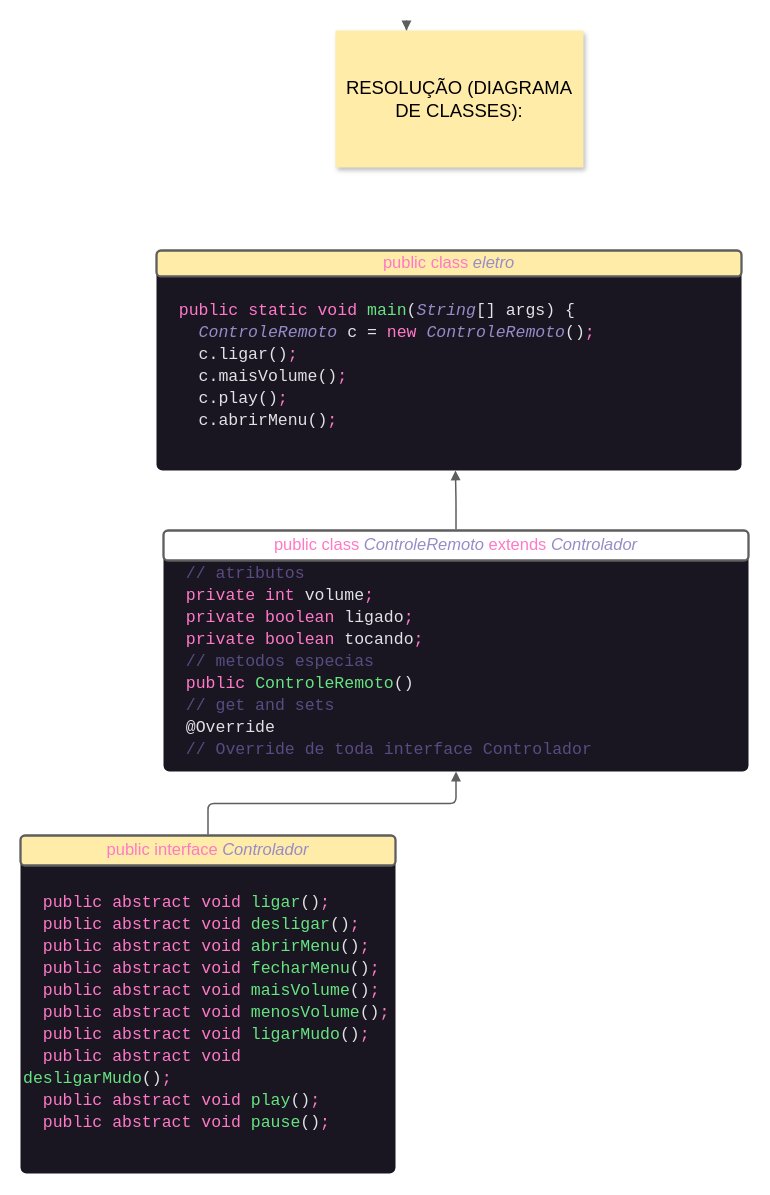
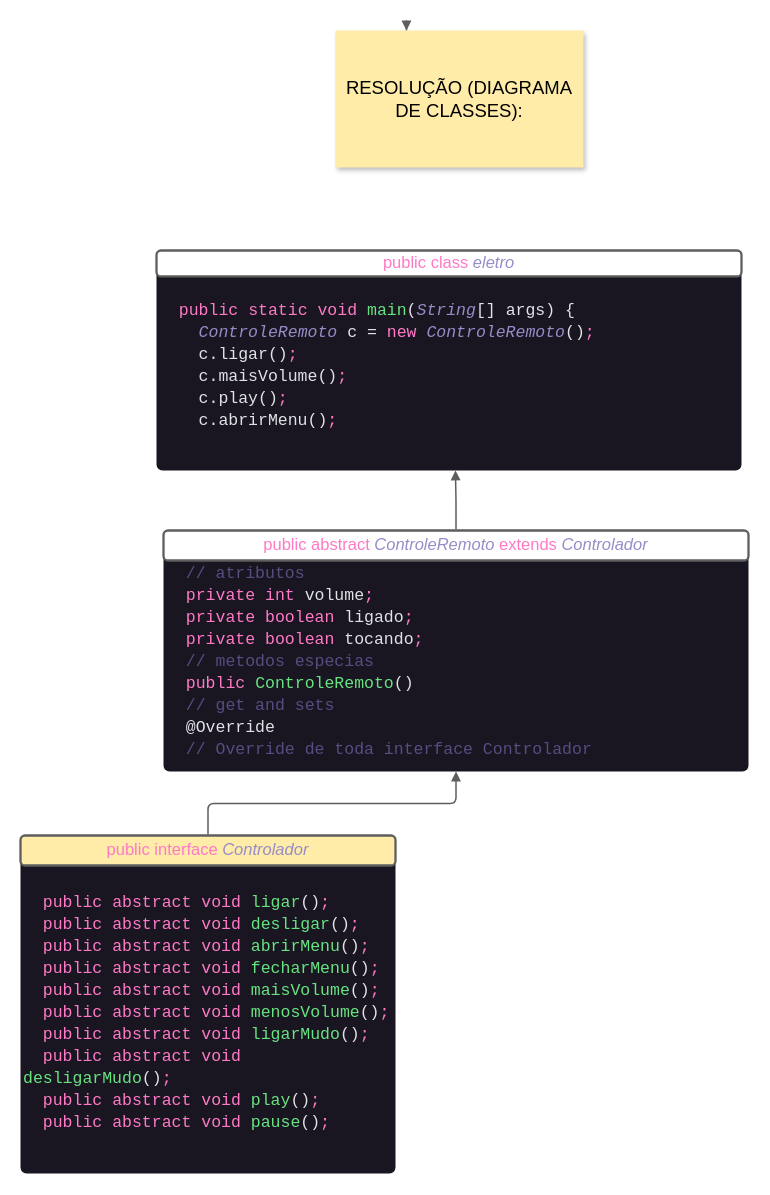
node "public class eletro": fillcolor #ffeca9 -> #ffffff
node "public class ControleRemoto extends Controlador": label "public class ControleRemoto extends Controlador" -> "public abstract ControleRemoto extends Controlador"
